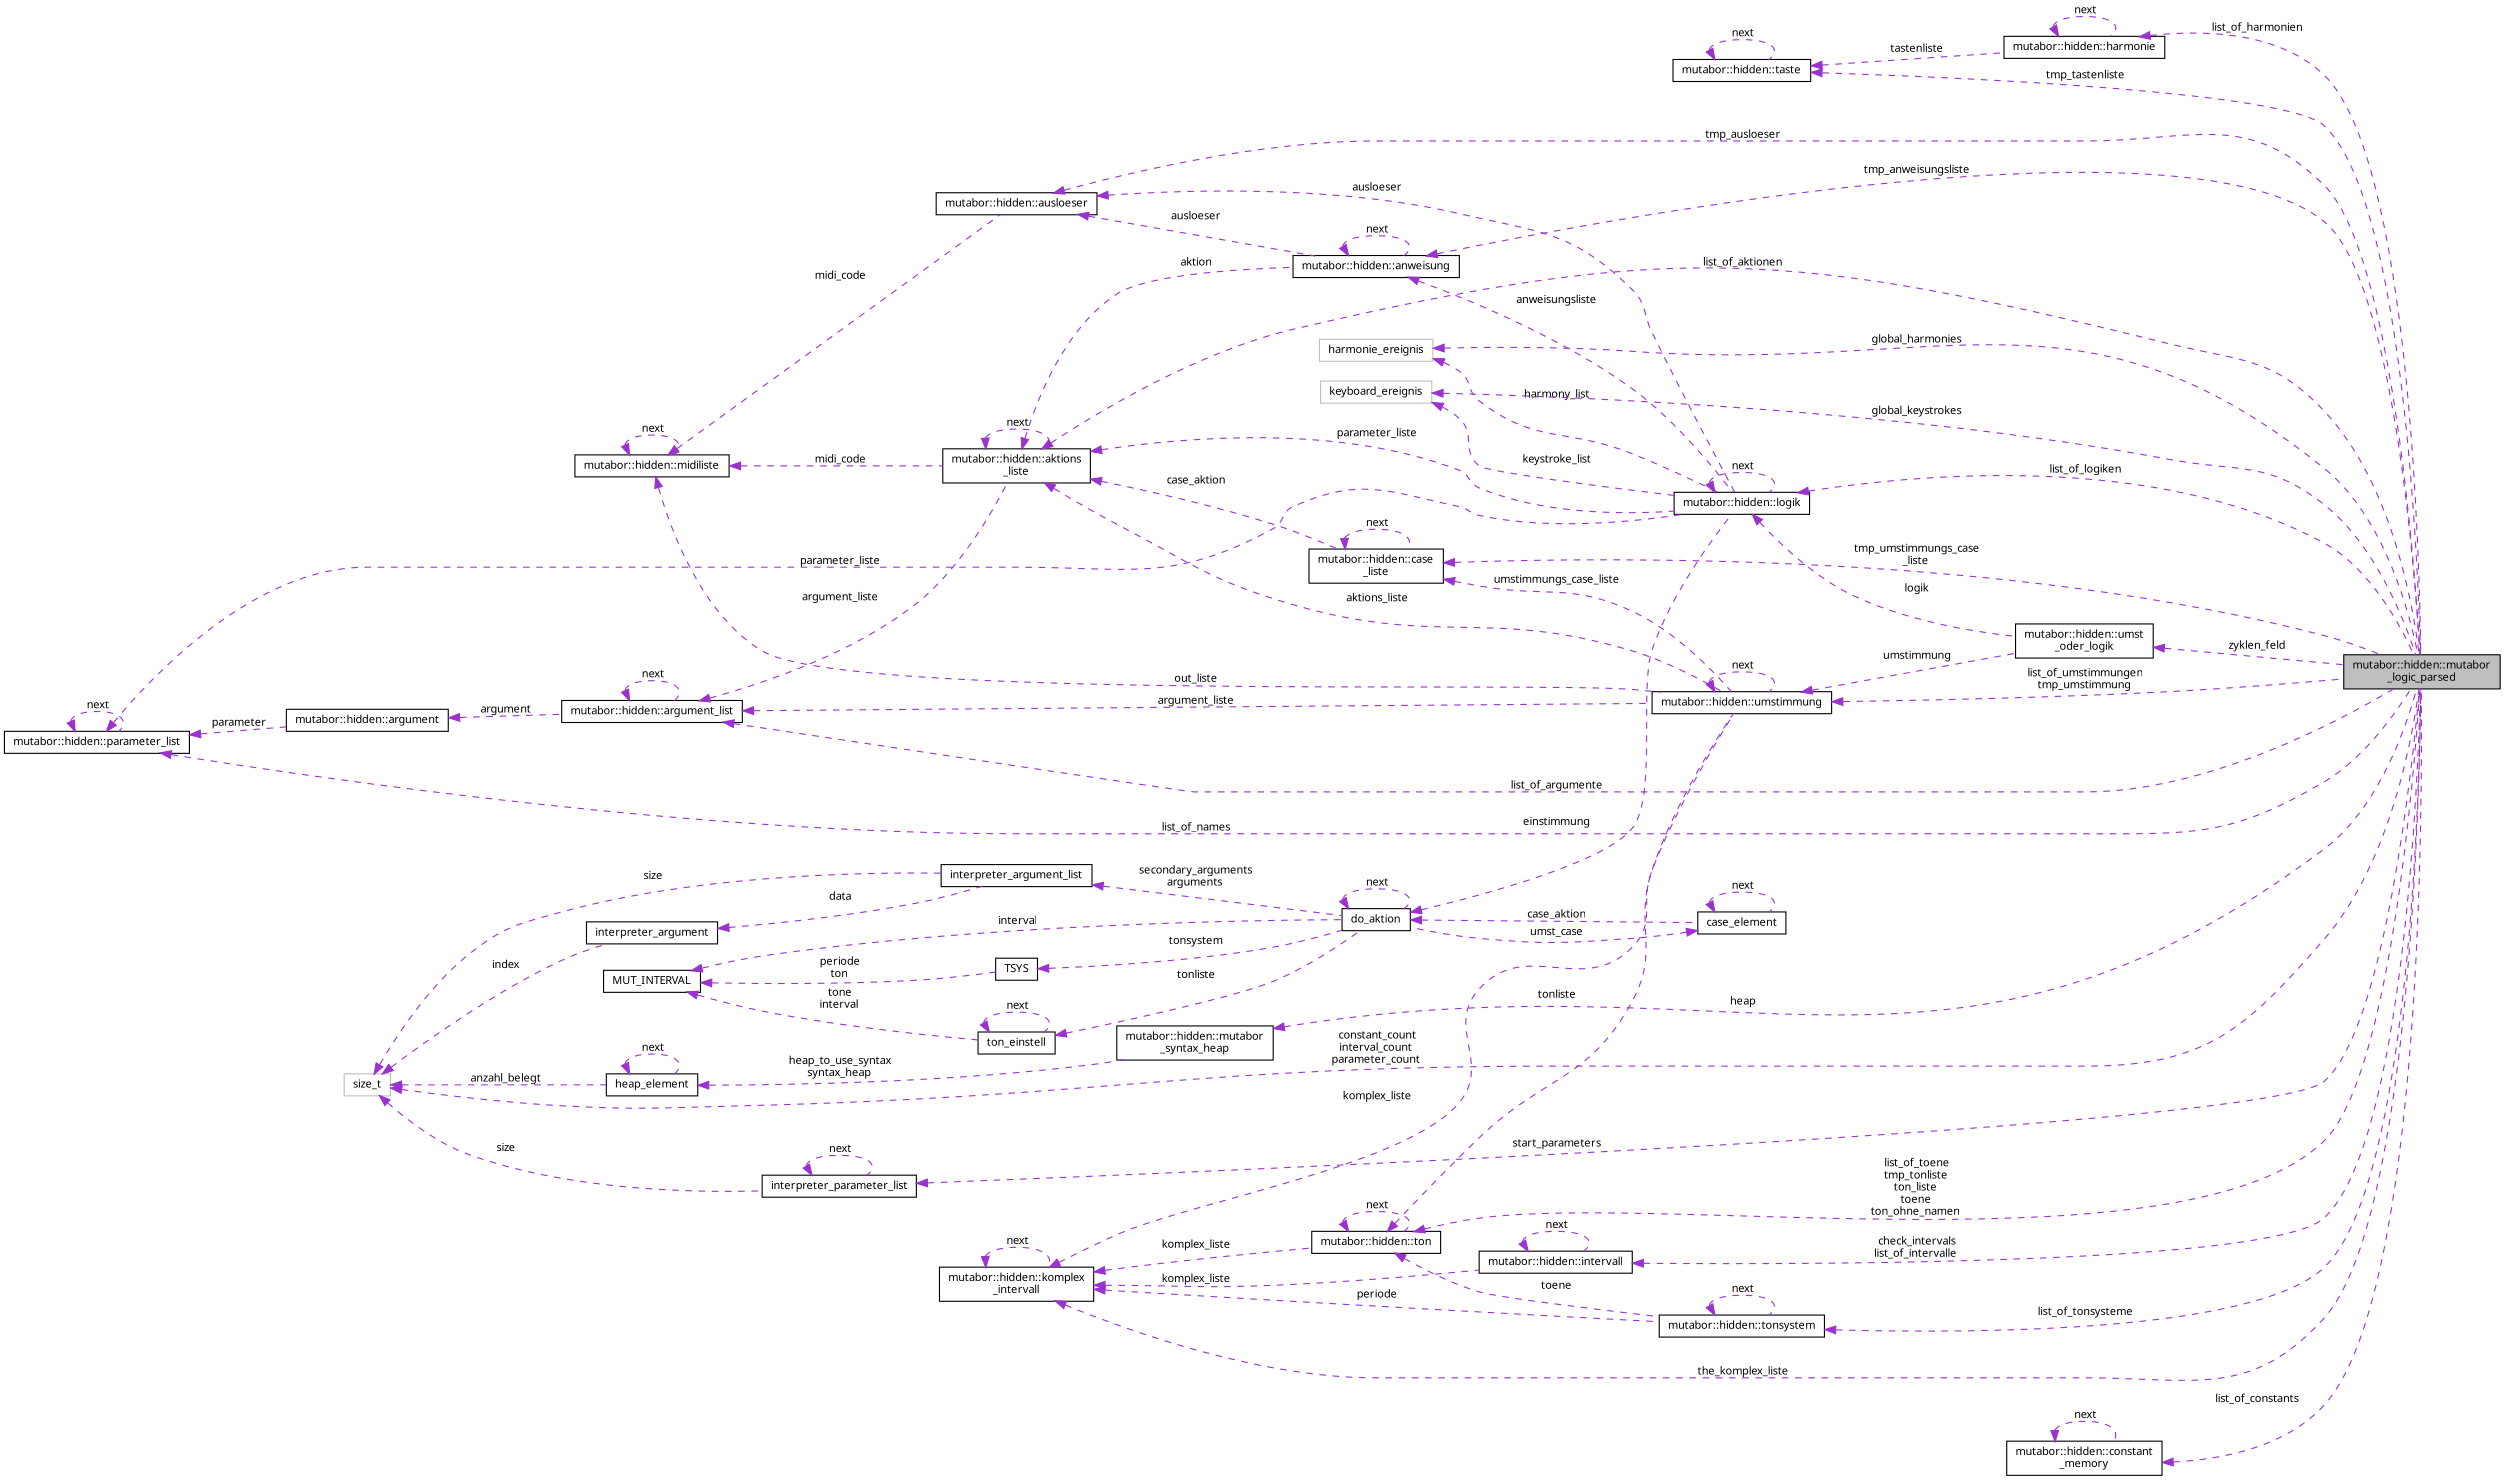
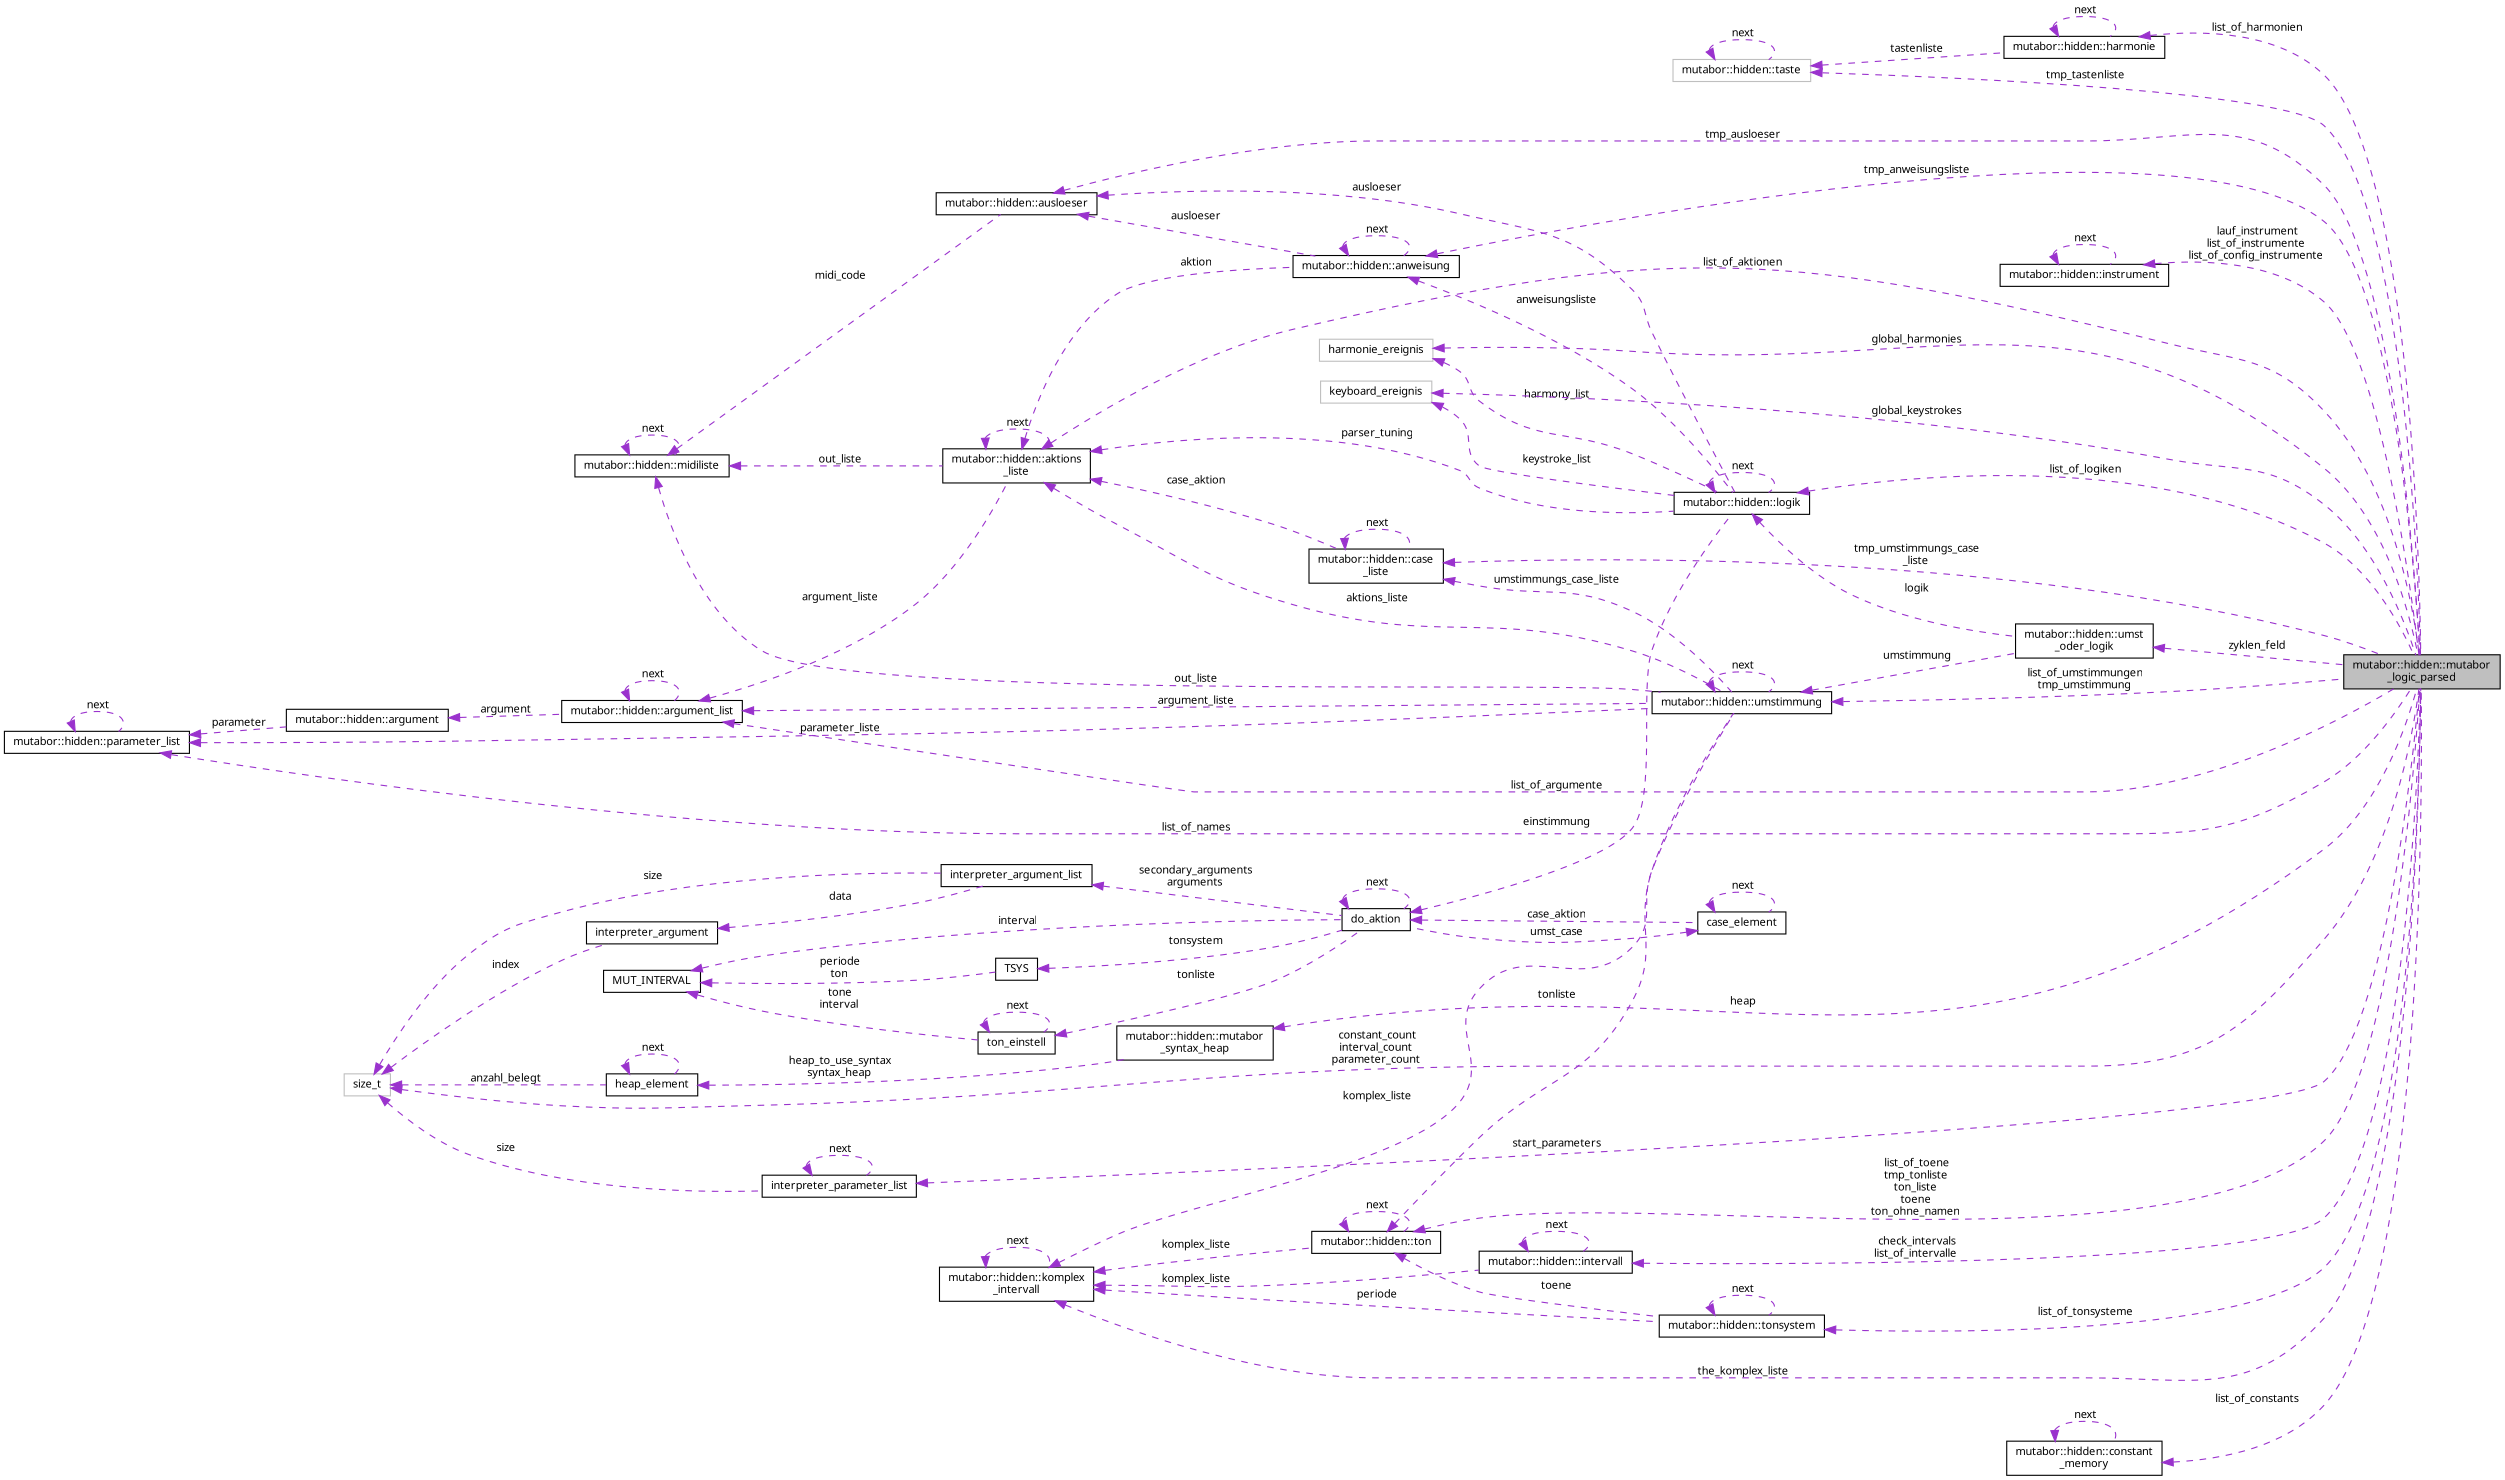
node "mutabor::hidden::taste": color black -> grey75
node "mutabor::hidden::instrument": added
edge "mutabor::hidden::logik" -> "mutabor::hidden::aktions _liste": label " parameter_liste" -> " parser_tuning"
edge "mutabor::hidden::aktions _liste" -> "mutabor::hidden::midiliste": label " midi_code" -> " out_liste"
edge "mutabor::hidden::logik" -> "mutabor::hidden::parameter_list": now "mutabor::hidden::umstimmung" -> "mutabor::hidden::parameter_list"
